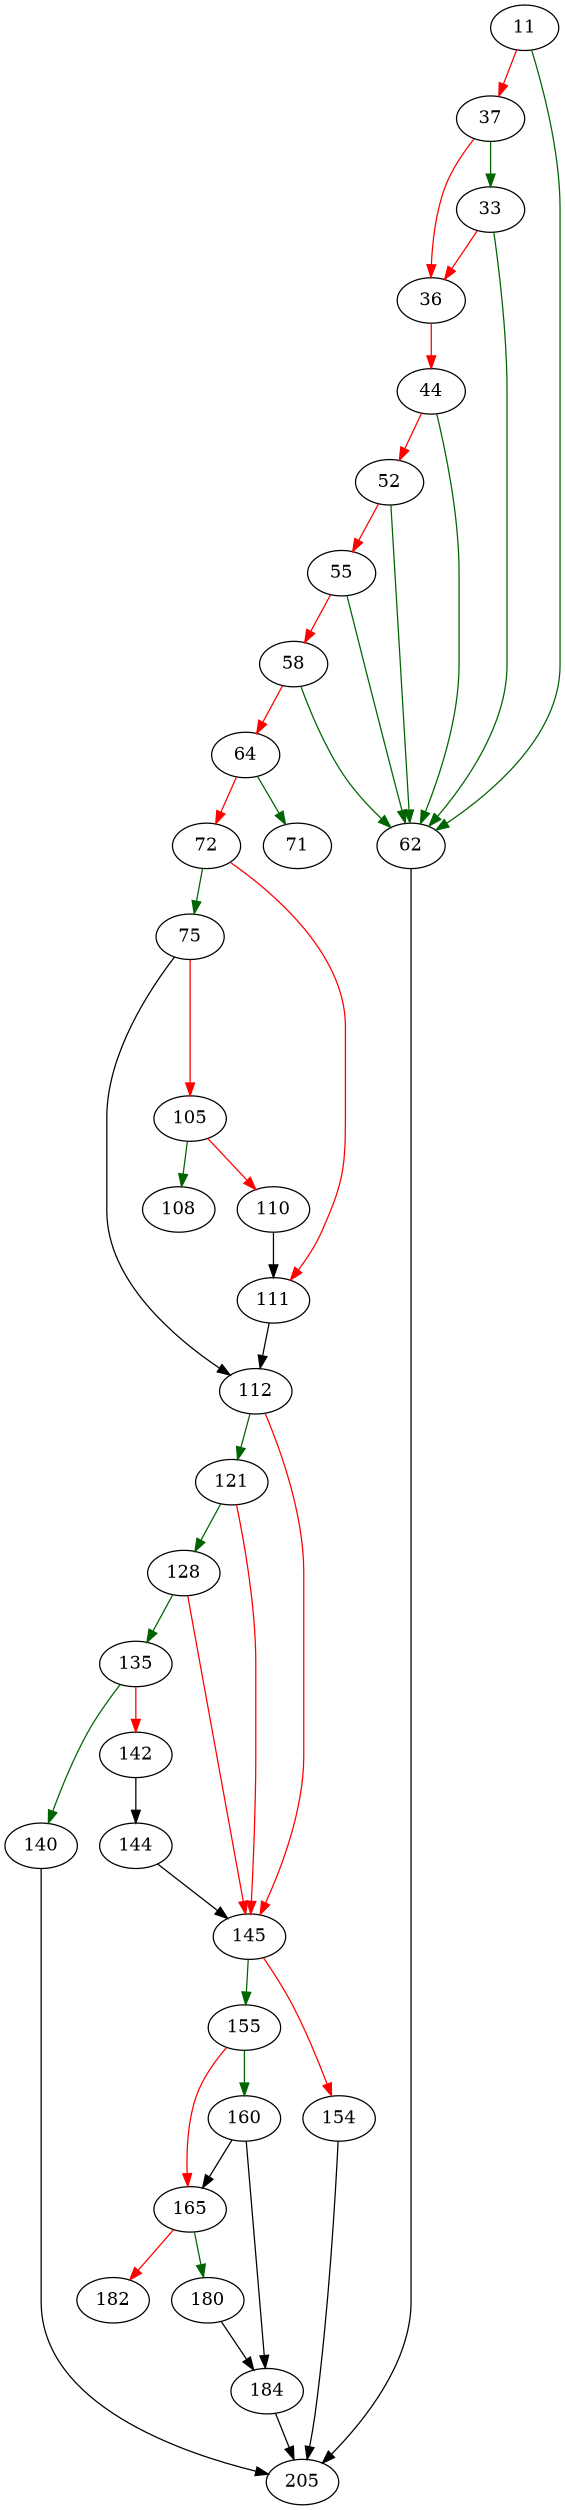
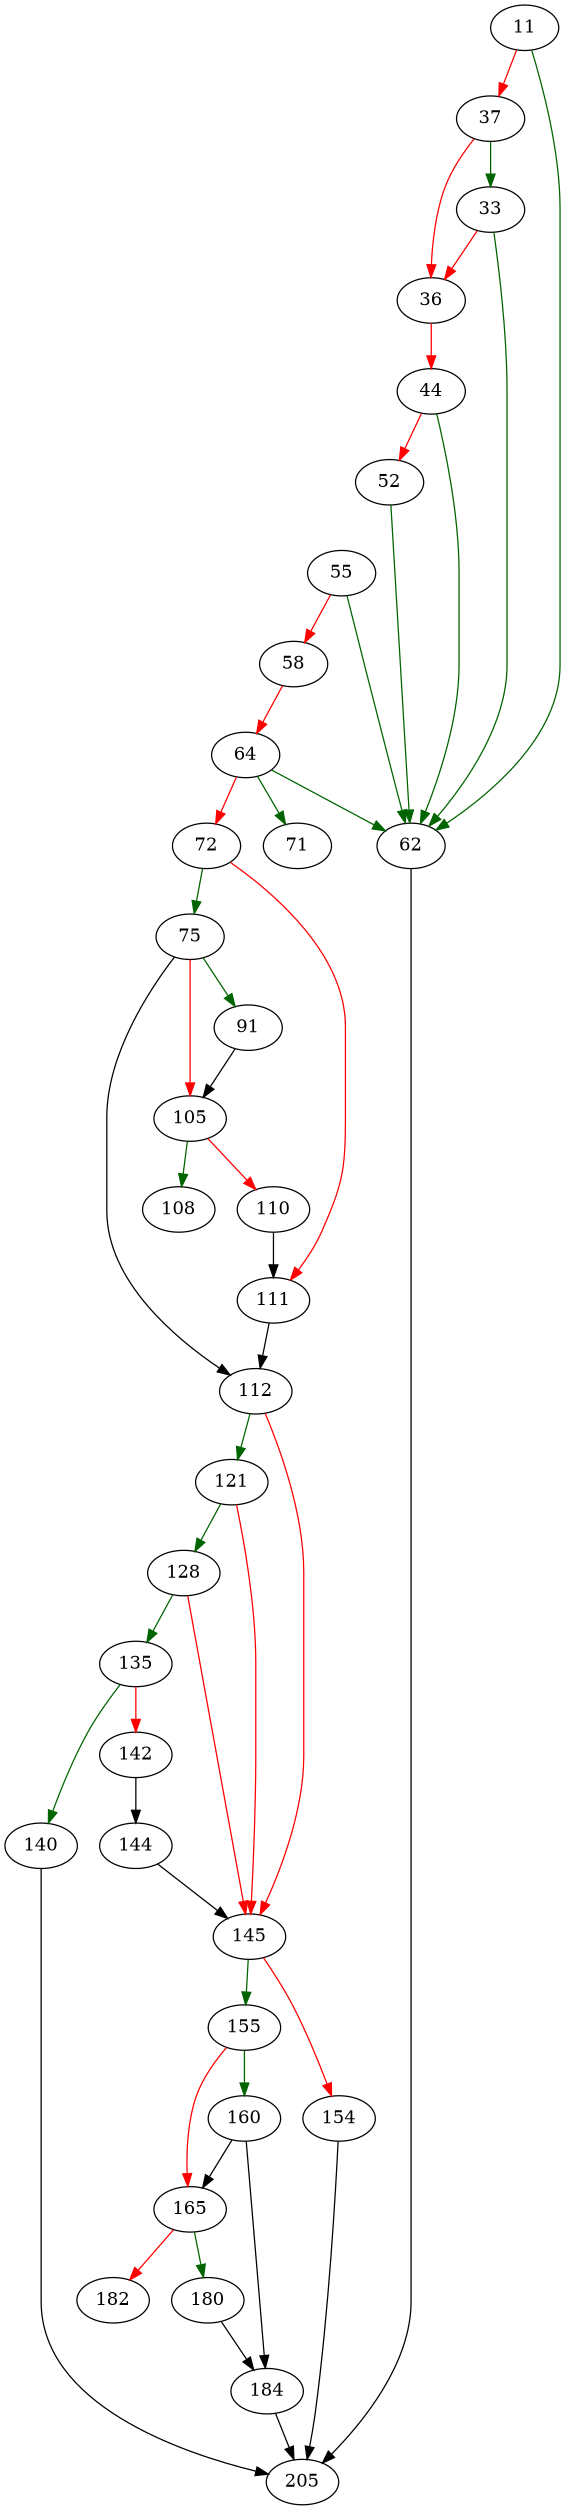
edge "52" -> "55": removed
edge "58" -> "62": now "64" -> "62"
node "91": added
